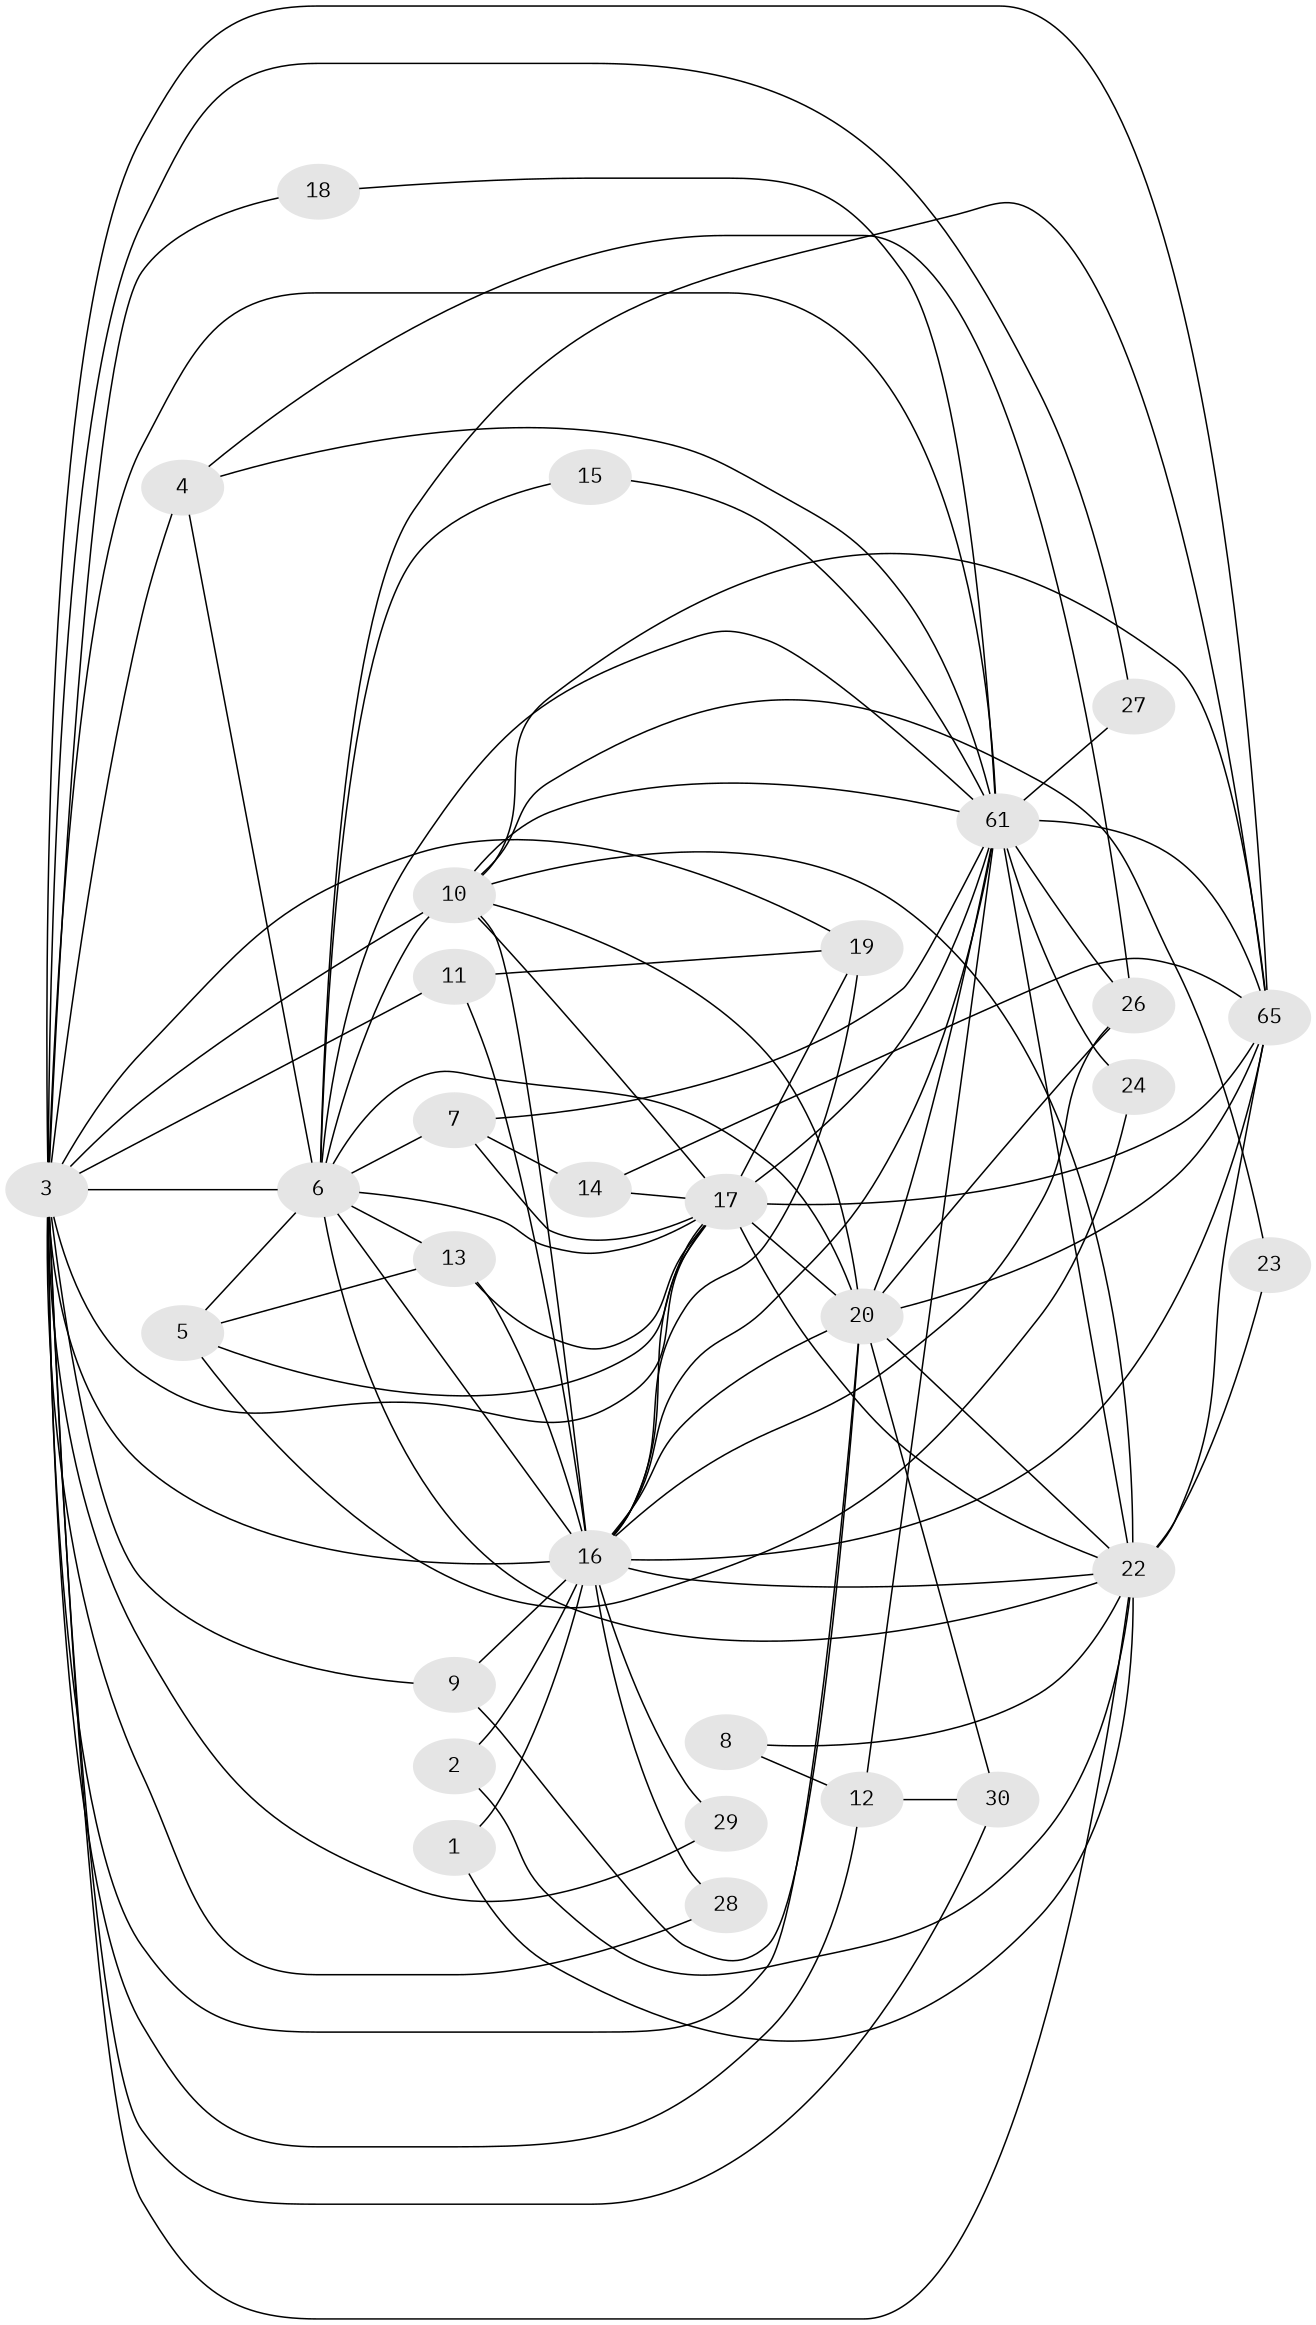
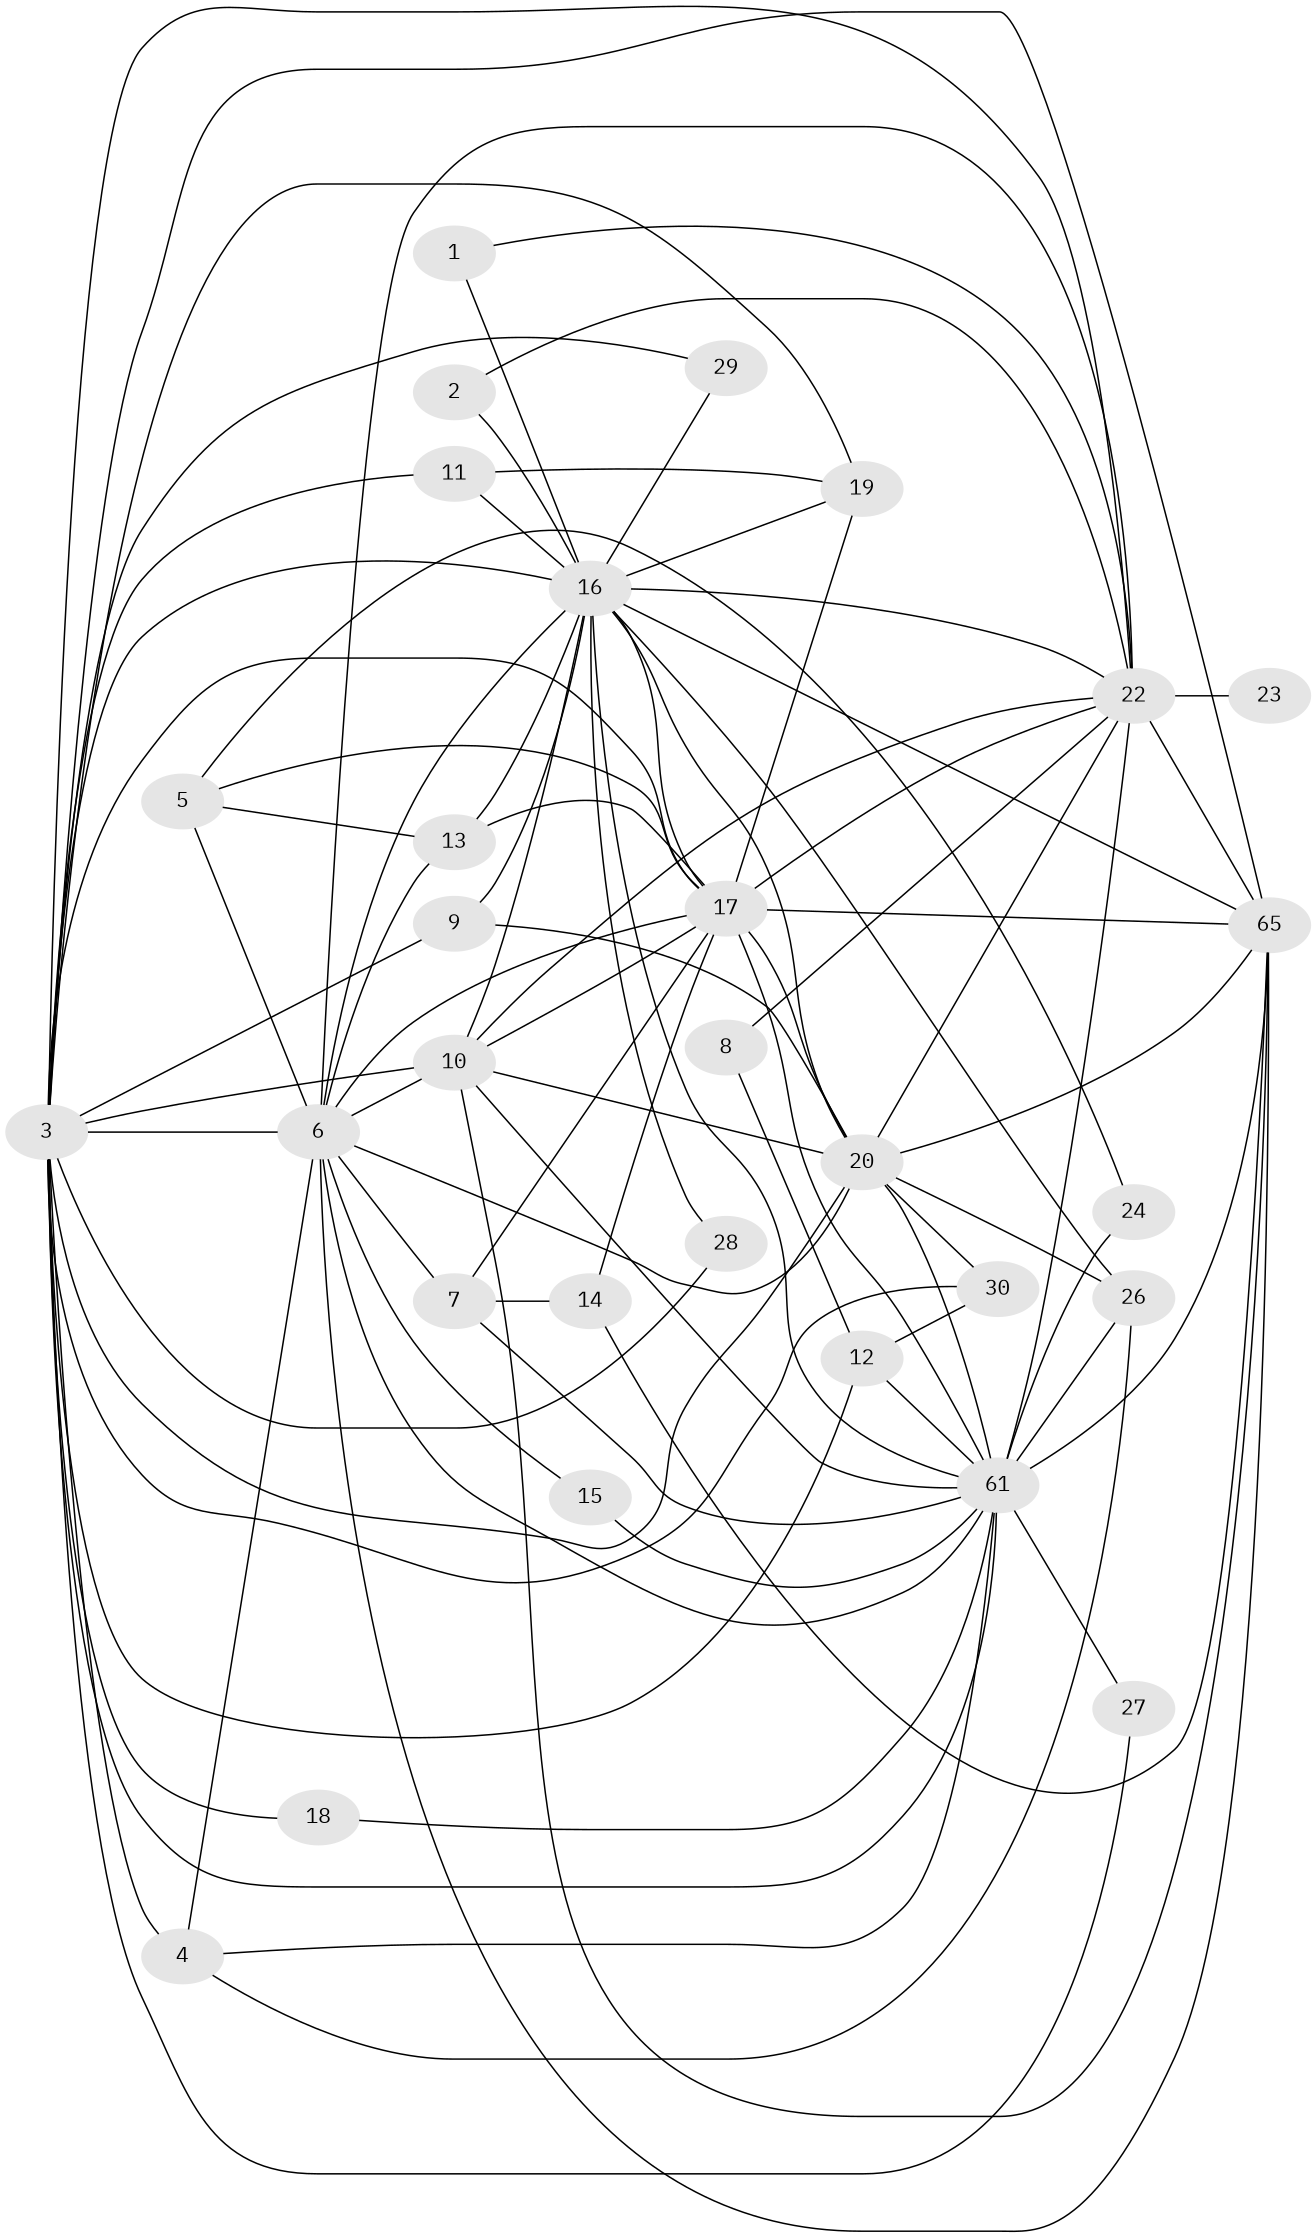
edge "10" -- "23": removed
